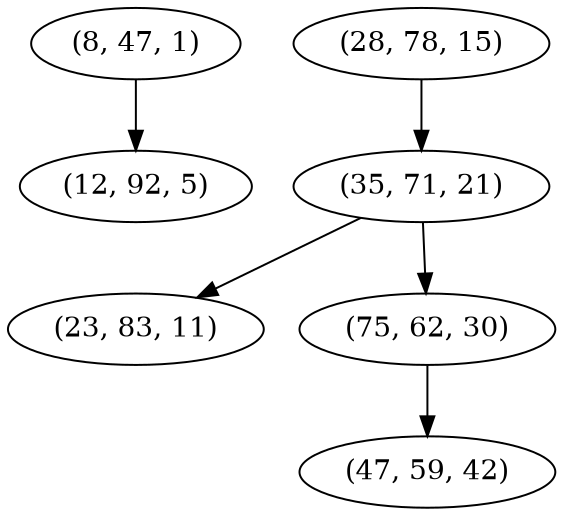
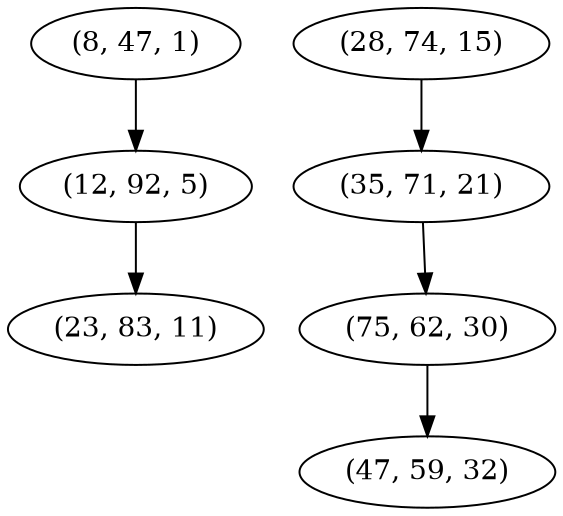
node "(28, 78, 15)": label "(28, 78, 15)" -> "(28, 74, 15)"
edge "(35, 71, 21)" -> "(23, 83, 11)": now "(12, 92, 5)" -> "(23, 83, 11)"
node "(47, 59, 42)": label "(47, 59, 42)" -> "(47, 59, 32)"
